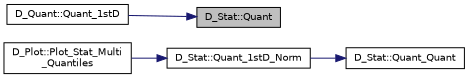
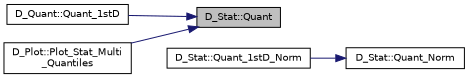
edge "D_Plot::Plot_Stat_Multi _Quantiles" -> "D_Stat::Quant_1stD_Norm": now "D_Plot::Plot_Stat_Multi _Quantiles" -> "D_Stat::Quant"
node "D_Stat::Quant_Quant": label "D_Stat::Quant_Quant" -> "D_Stat::Quant_Norm"
